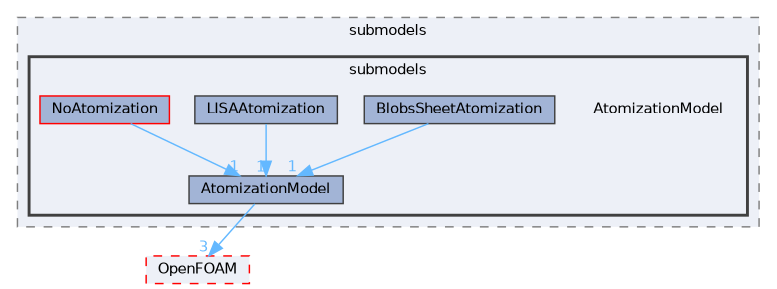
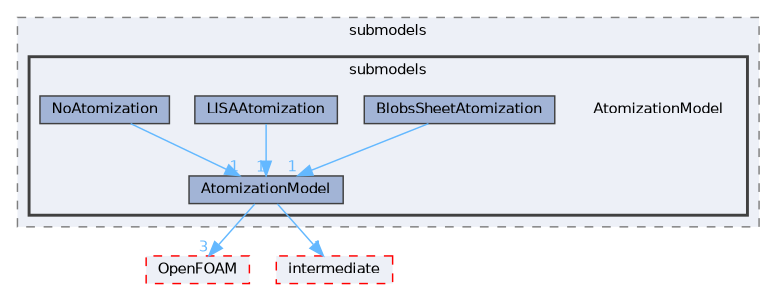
node "NoAtomization": color red -> grey25
node "intermediate": added
